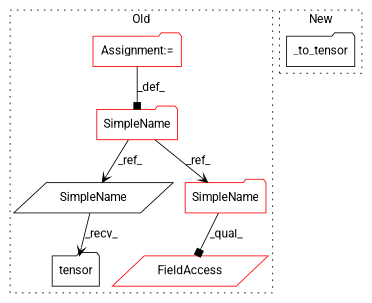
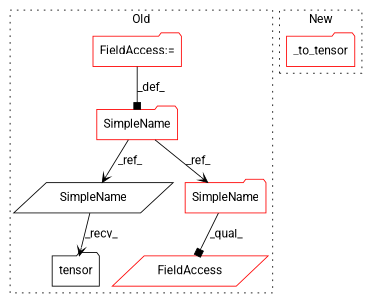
node "Assignment:=": label "Assignment:=" -> "FieldAccess:="
node "_to_tensor": color black -> red
